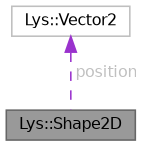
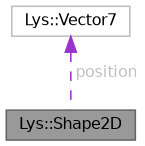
node "Lys::Vector2": label "Lys::Vector2" -> "Lys::Vector7"
